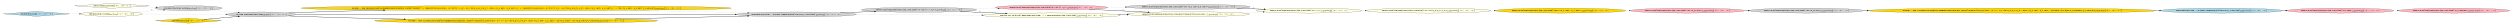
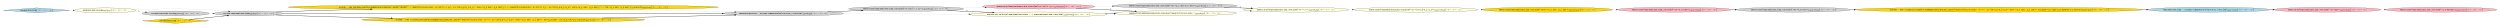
node "testCloudSolrStream['0', '0', '1']": removed
